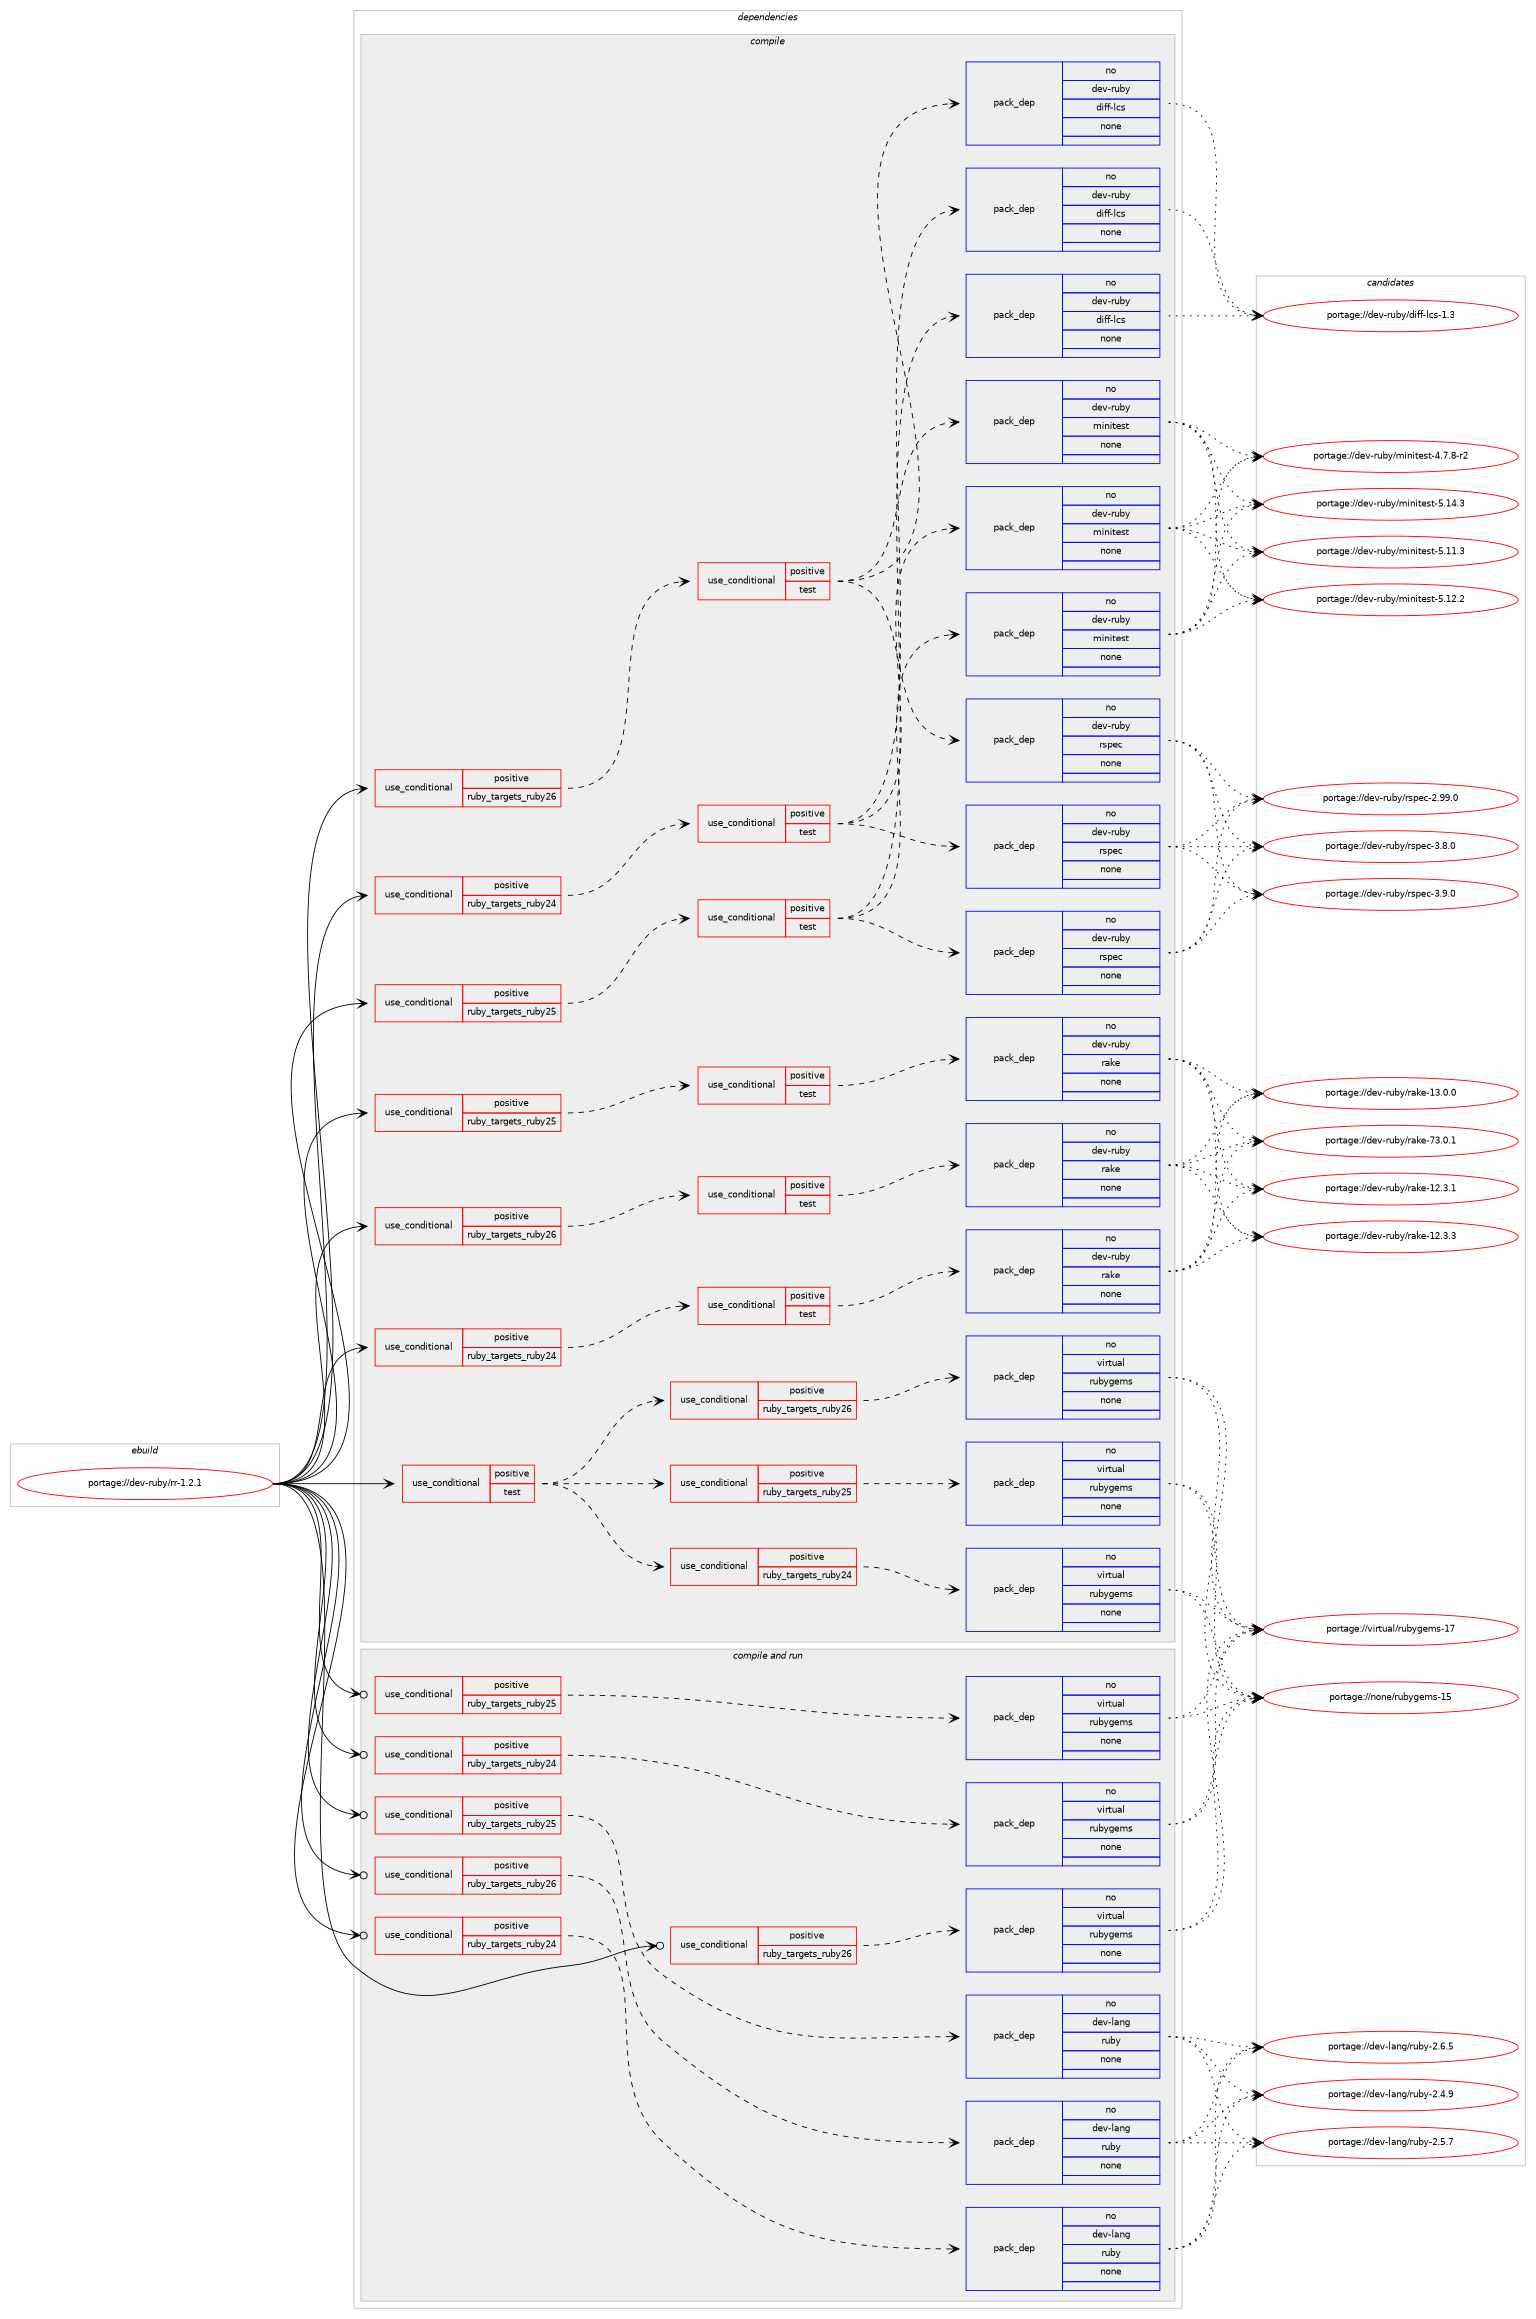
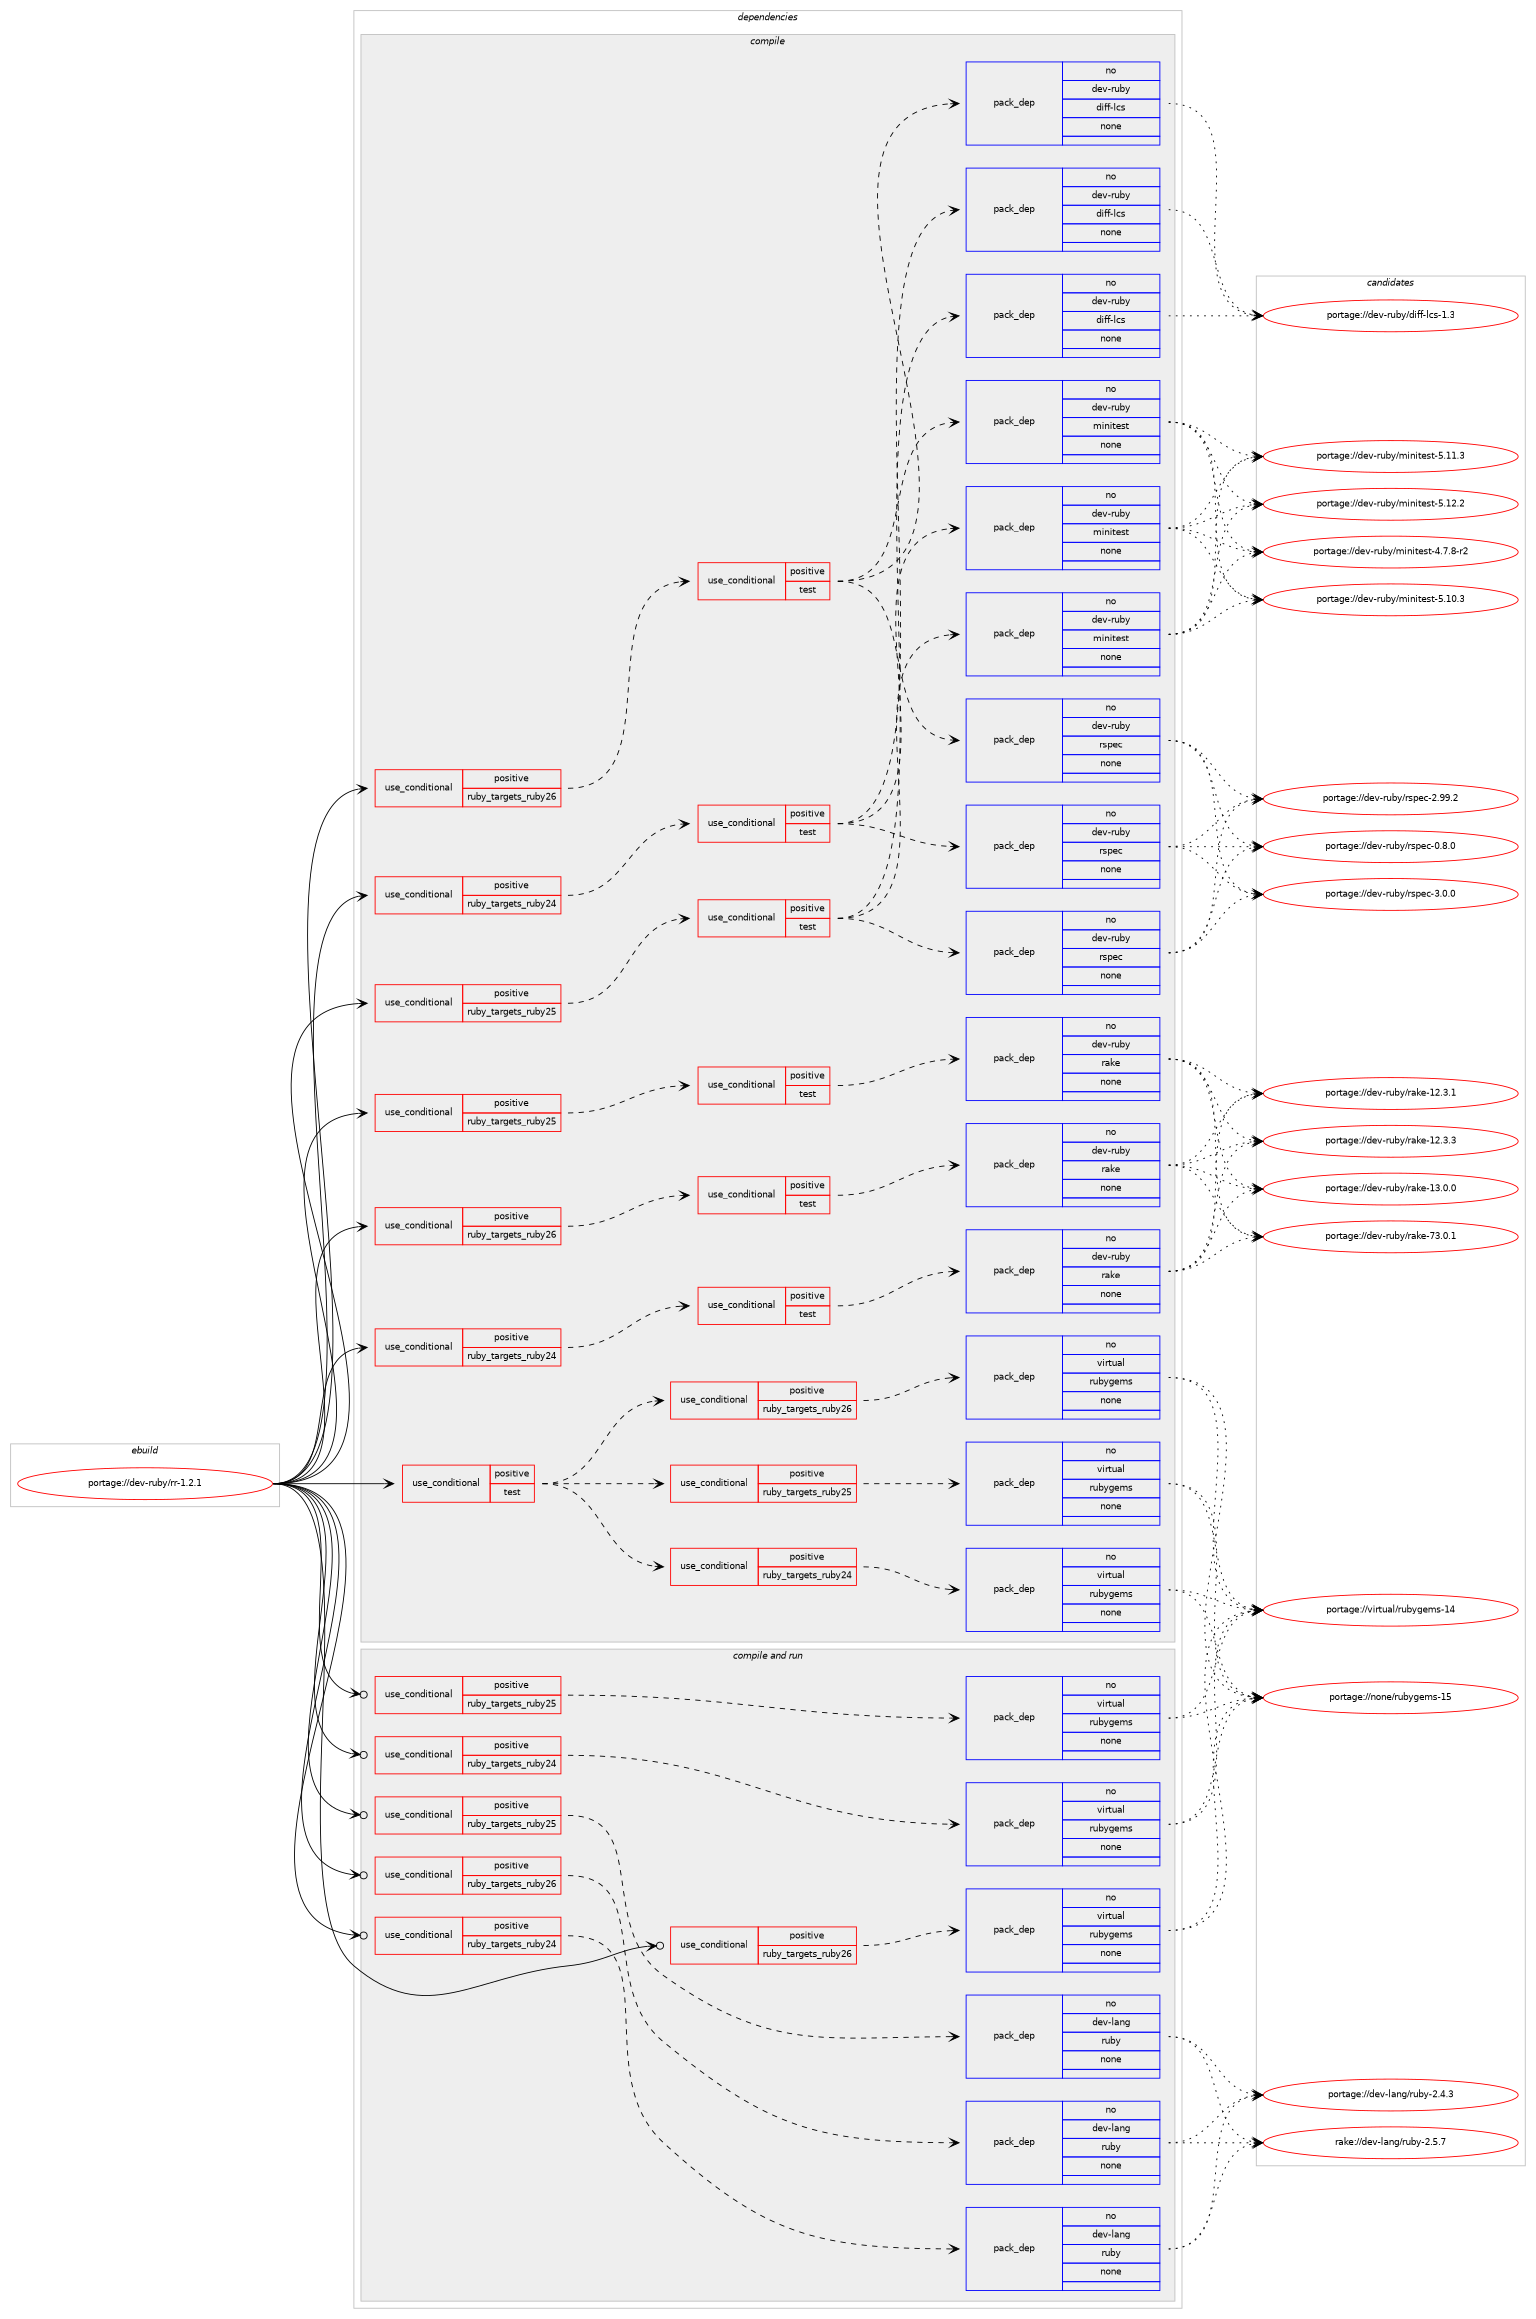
node "portage://dev-ruby/minitest-5.14.3": label "portage://dev-ruby/minitest-5.14.3" -> "portage://dev-ruby/minitest-5.10.3"
node "portage://dev-ruby/rspec-2.99.0": label "portage://dev-ruby/rspec-2.99.0" -> "portage://dev-ruby/rspec-2.99.2"
node "portage://dev-ruby/rspec-3.8.0": label "portage://dev-ruby/rspec-3.8.0" -> "portage://dev-ruby/rspec-0.8.0"
node "portage://dev-ruby/rspec-3.9.0": label "portage://dev-ruby/rspec-3.9.0" -> "portage://dev-ruby/rspec-3.0.0"
node "portage://virtual/rubygems-17": label "portage://virtual/rubygems-17" -> "portage://virtual/rubygems-14"
node "portage://dev-lang/ruby-2.6.5": removed
node "portage://dev-lang/ruby-2.4.9": label "portage://dev-lang/ruby-2.4.9" -> "portage://dev-lang/ruby-2.4.3"
node "portage://dev-lang/ruby-2.5.7": label "portage://dev-lang/ruby-2.5.7" -> "rake://dev-lang/ruby-2.5.7"
